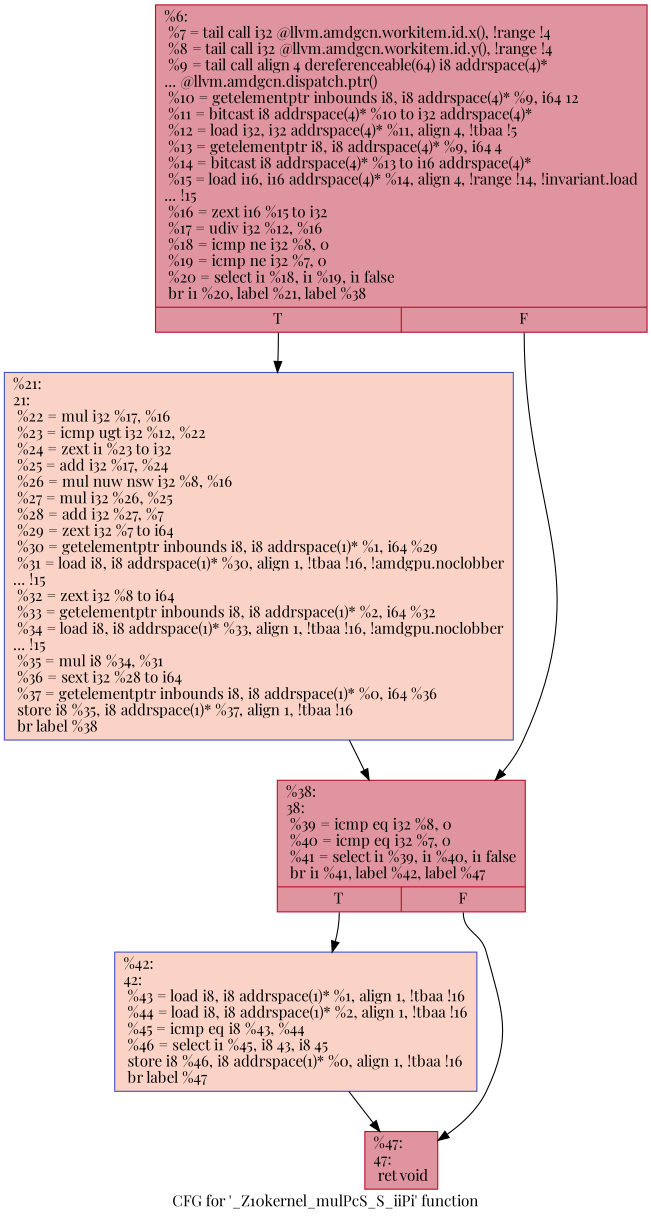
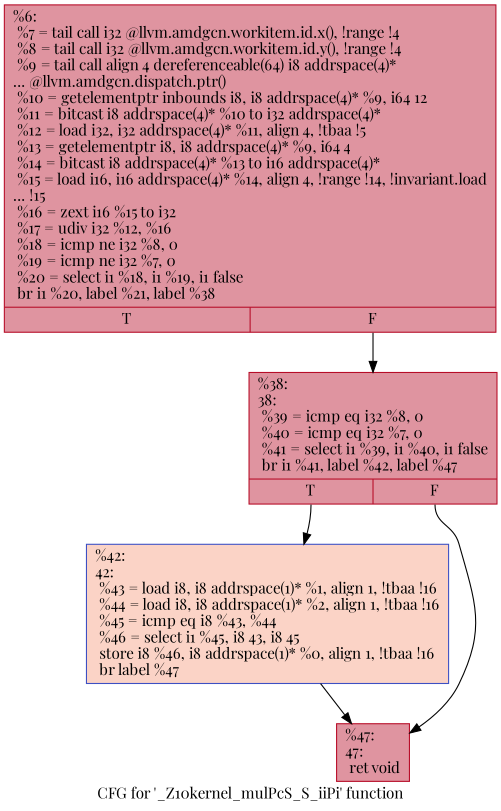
node "%21:": removed
